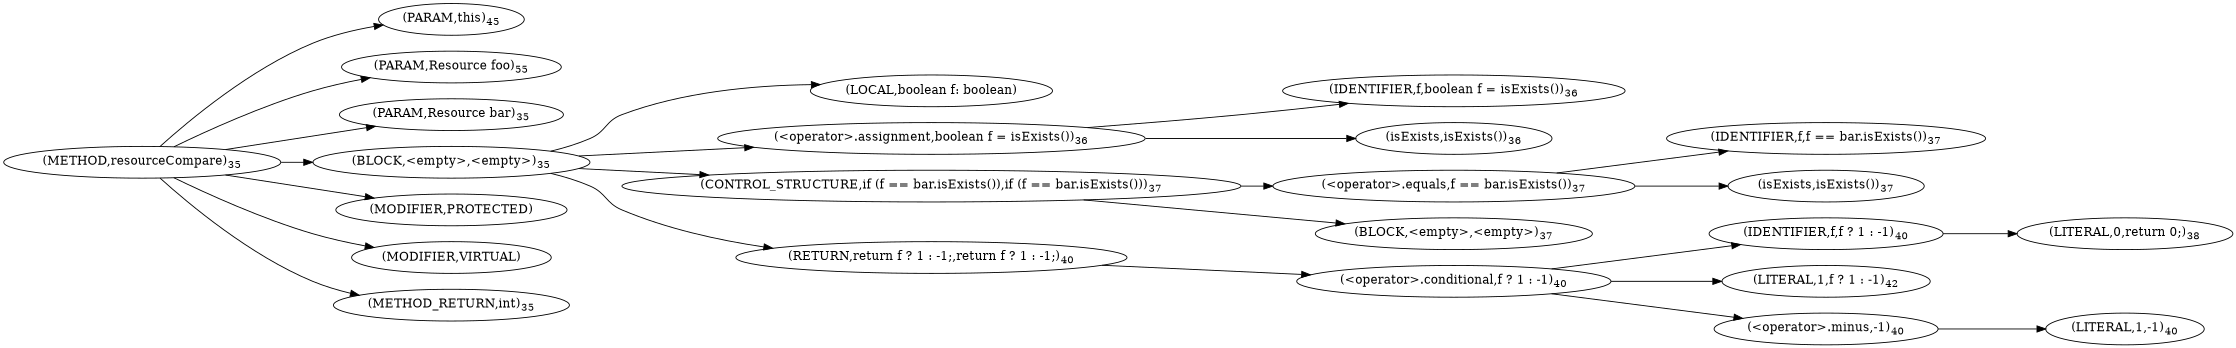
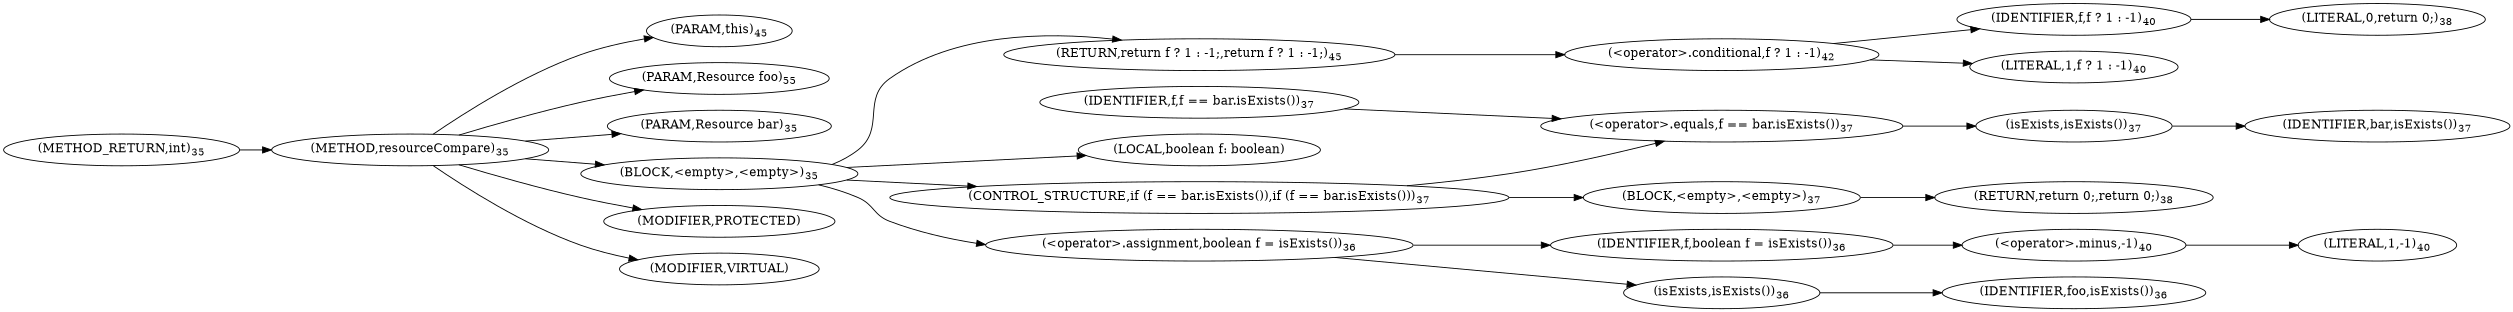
node "(IDENTIFIER,bar,isExists())": added
edge "(<operator>.equals,f == bar.isExists())" -> "(IDENTIFIER,f,f == bar.isExists())": reversed
node "(RETURN,return 0;,return 0;)": added
edge "(METHOD,resourceCompare)" -> "(METHOD_RETURN,int)": reversed
node "(RETURN,return f ? 1 : -1;,return f ? 1 : -1;)": text "40" -> "45"
node "(<operator>.conditional,f ? 1 : -1)": text "40" -> "42"
node "(LITERAL,1,f ? 1 : -1)": text "42" -> "40"
node "(IDENTIFIER,foo,isExists())": added
edge "(<operator>.conditional,f ? 1 : -1)" -> "(<operator>.minus,-1)": now "(IDENTIFIER,f,boolean f = isExists())" -> "(<operator>.minus,-1)"
